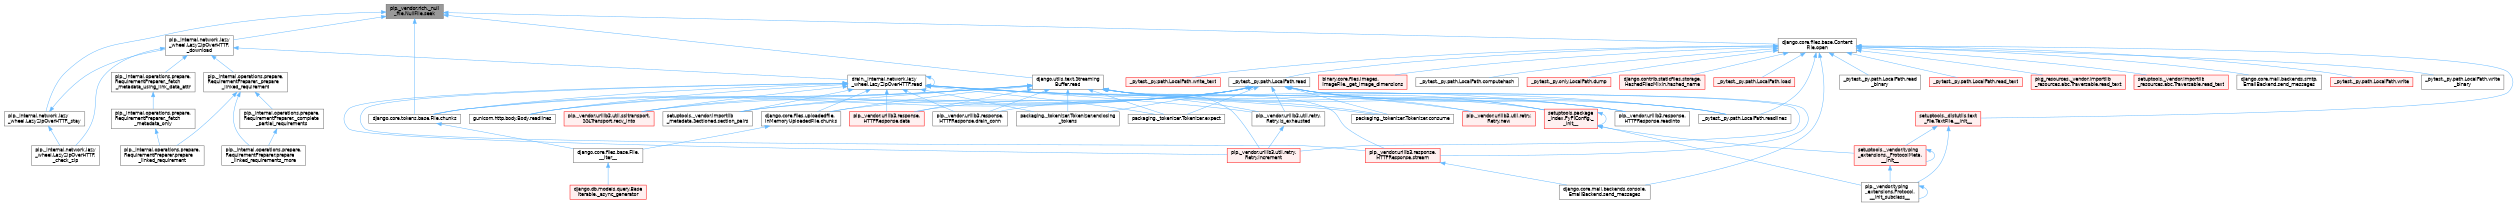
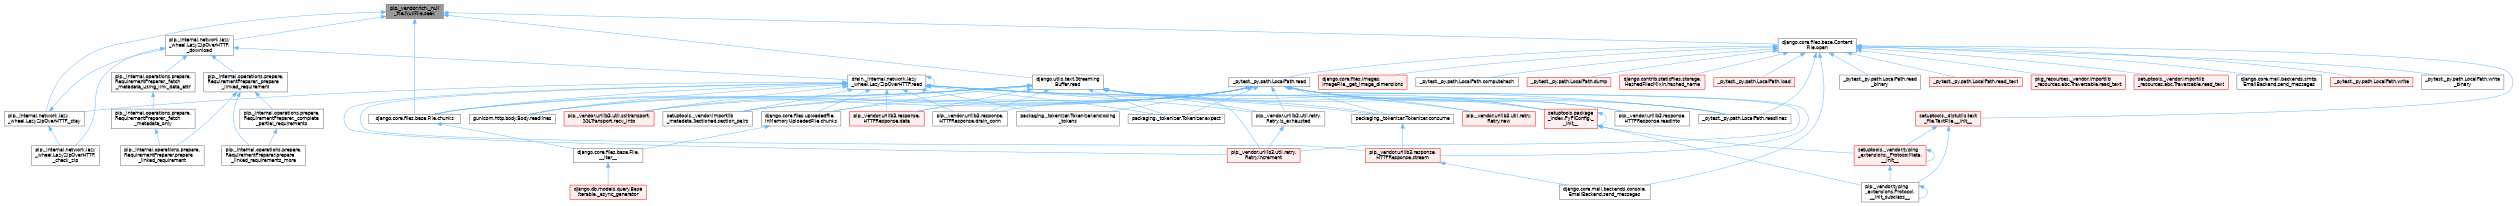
node "_pytest._py.path.LocalPath.write_text": removed
node "binary.core.files.images. ImageFile._get_image_dimensions": label "binary.core.files.images. ImageFile._get_image_dimensions" -> "django.core.files.images. ImageFile._get_image_dimensions"
node "_pytest._py.only.LocalPath.dump": label "_pytest._py.only.LocalPath.dump" -> "_pytest._py.path.LocalPath.dump"
edge "pip._vendor.urllib3.response. HTTPResponse.readinto" -> "drain._internal.network.lazy _wheel.LazyZipOverHTTP.read": now "pip._internal.network.lazy _wheel.LazyZipOverHTTP._stay" -> "drain._internal.network.lazy _wheel.LazyZipOverHTTP.read"
edge "pip._vendor.urllib3.response. HTTPResponse.stream" -> "django.utils.text.Streaming Buffer.read": now "pip._vendor.urllib3.response. HTTPResponse.stream" -> "packaging._tokenizer.Tokenizer.consume"
edge "packaging._tokenizer.Tokenizer.enclosing _tokens" -> "django.utils.text.Streaming Buffer.read": removed
node "django.core.tokens.base.File.chunks": label "django.core.tokens.base.File.chunks" -> "django.core.files.base.File.chunks"
